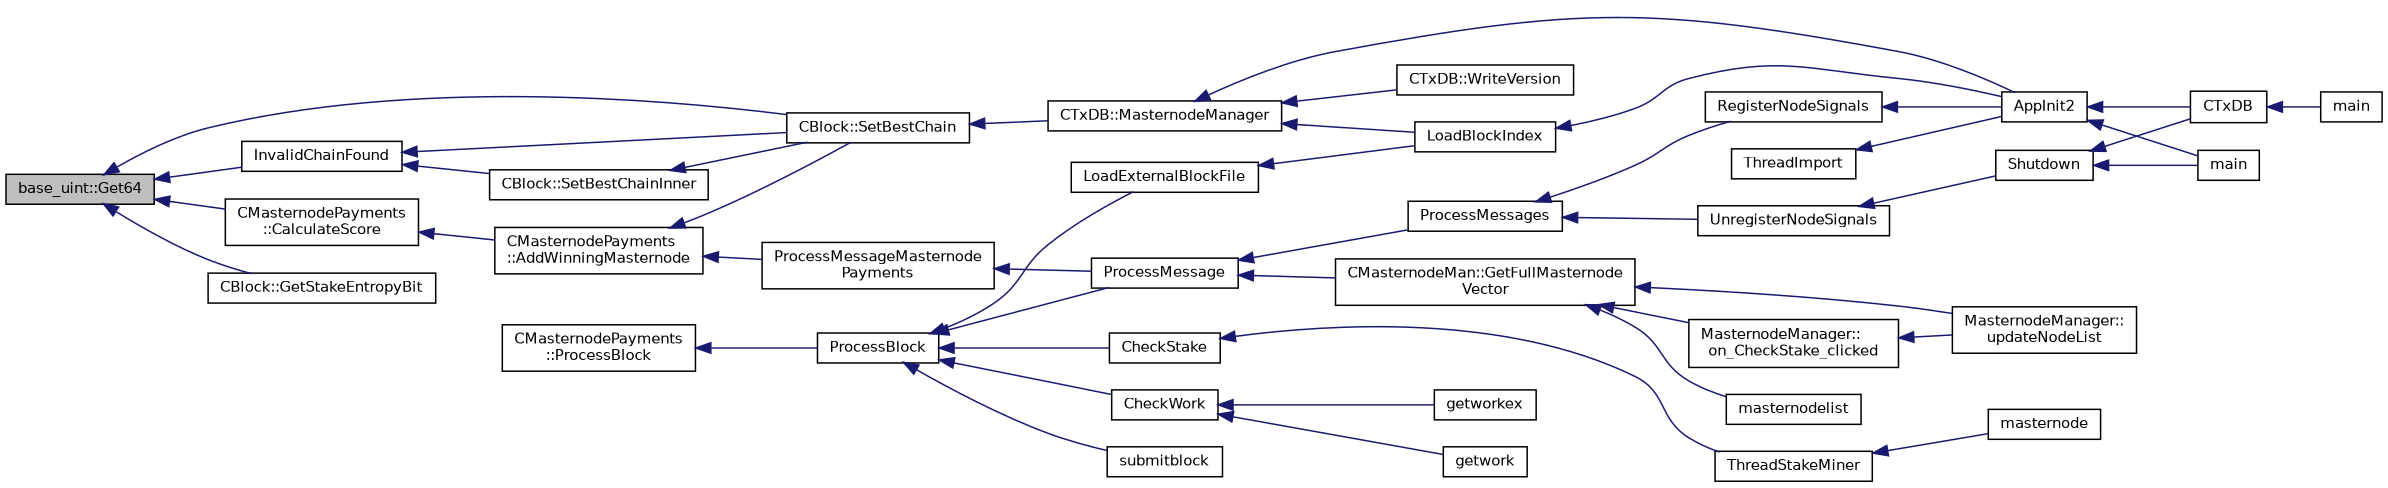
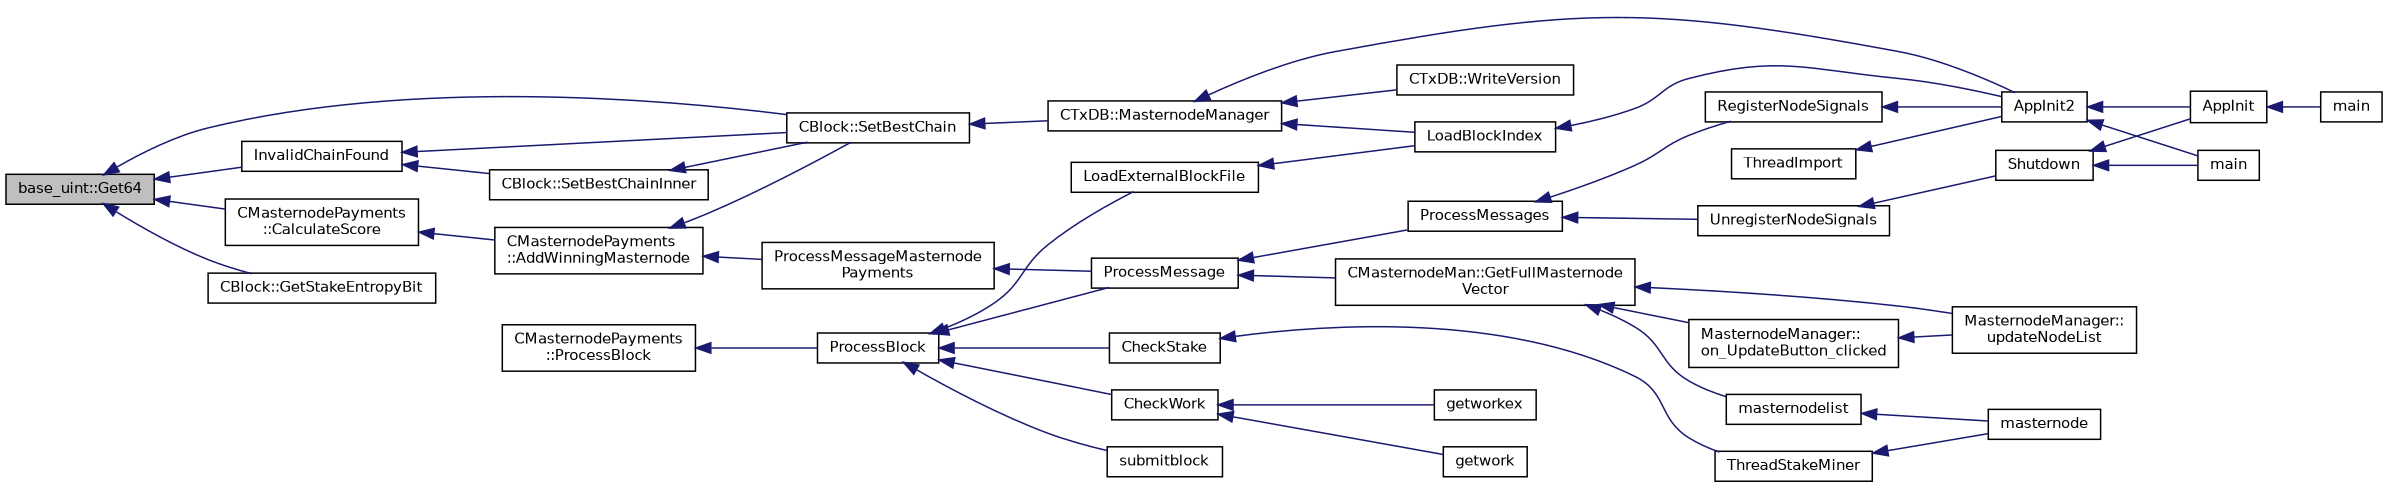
node "CTxDB": label "CTxDB" -> "AppInit"
node "MasternodeManager:: on_CheckStake_clicked": label "MasternodeManager:: on_CheckStake_clicked" -> "MasternodeManager:: on_UpdateButton_clicked"
edge "masternode" -> "masternodelist": added
